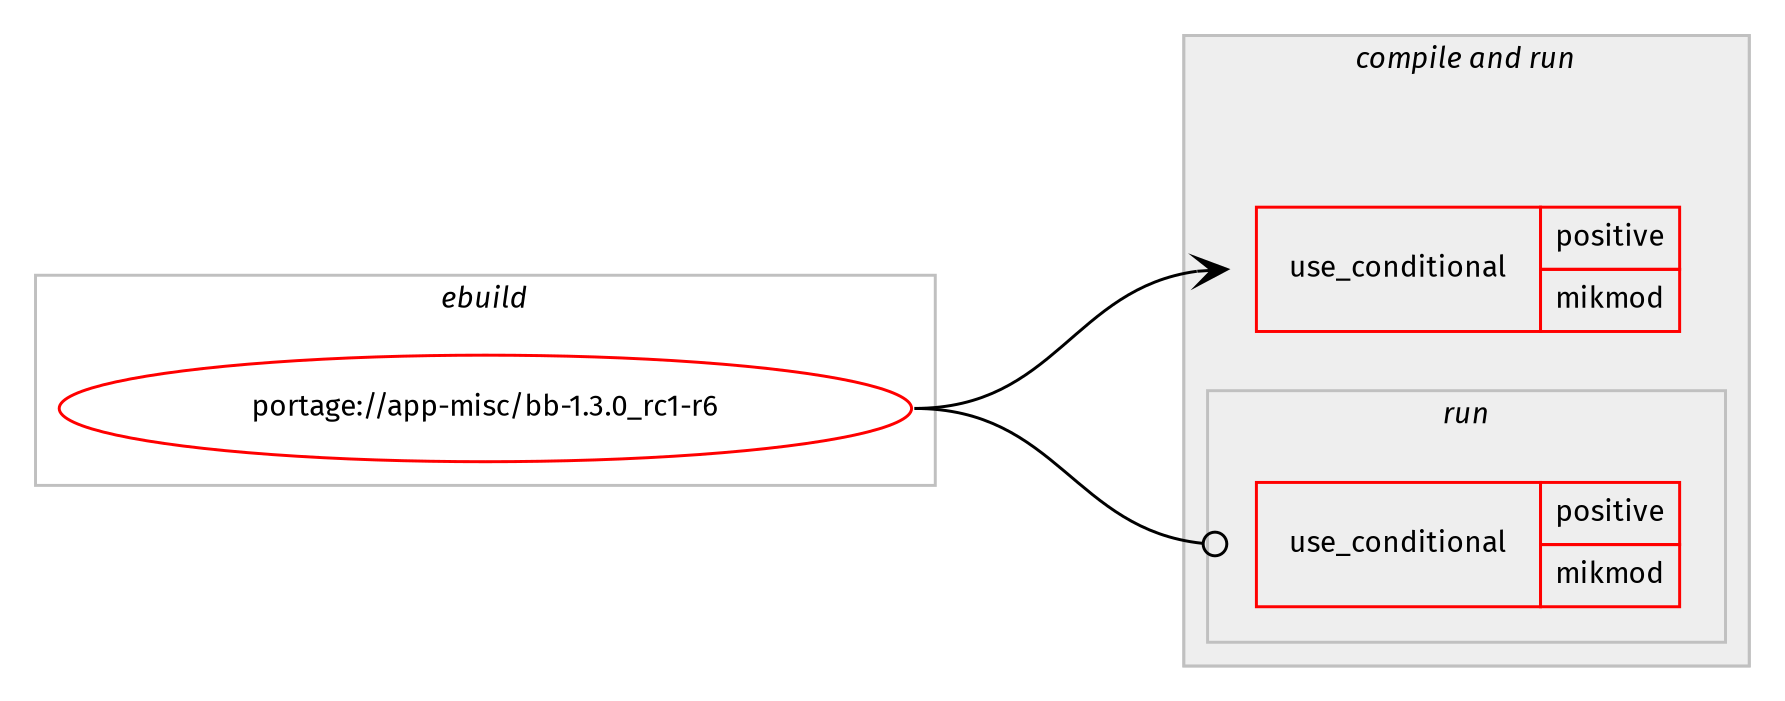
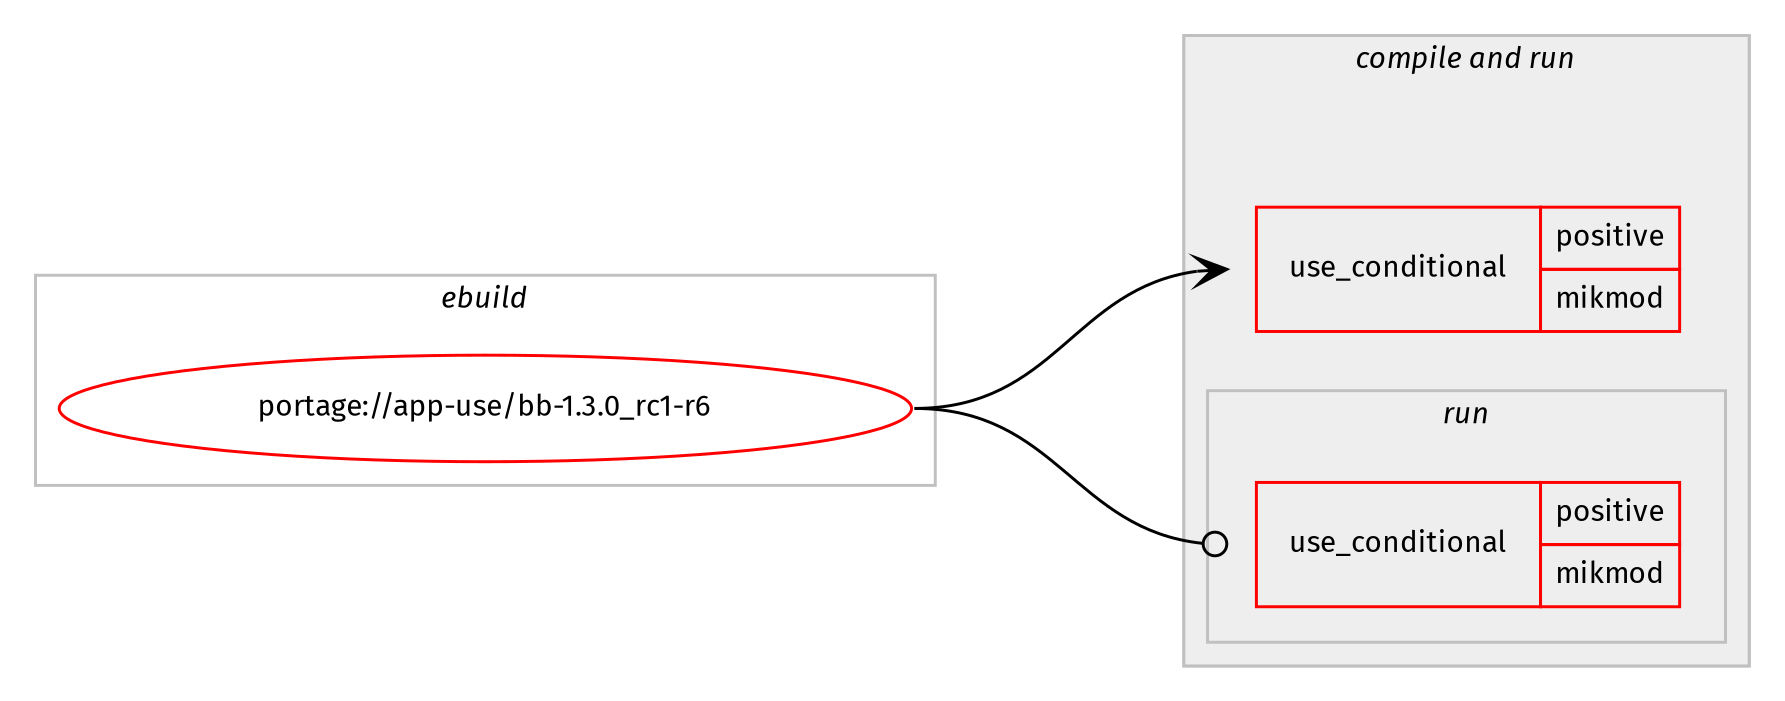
node "portage://app-misc/bb-1.3.0_rc1-r6": label "portage://app-misc/bb-1.3.0_rc1-r6" -> "portage://app-use/bb-1.3.0_rc1-r6"
